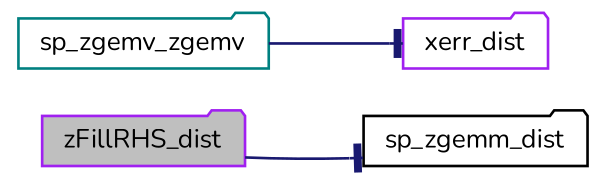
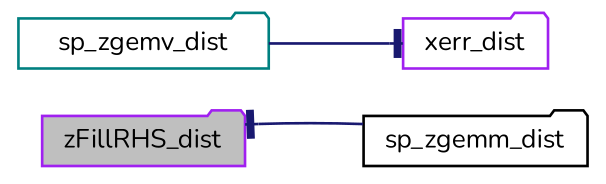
node "sp_zgemv_zgemv": label "sp_zgemv_zgemv" -> "sp_zgemv_dist"
edge "zFillRHS_dist" -> "sp_zgemm_dist": reversed
